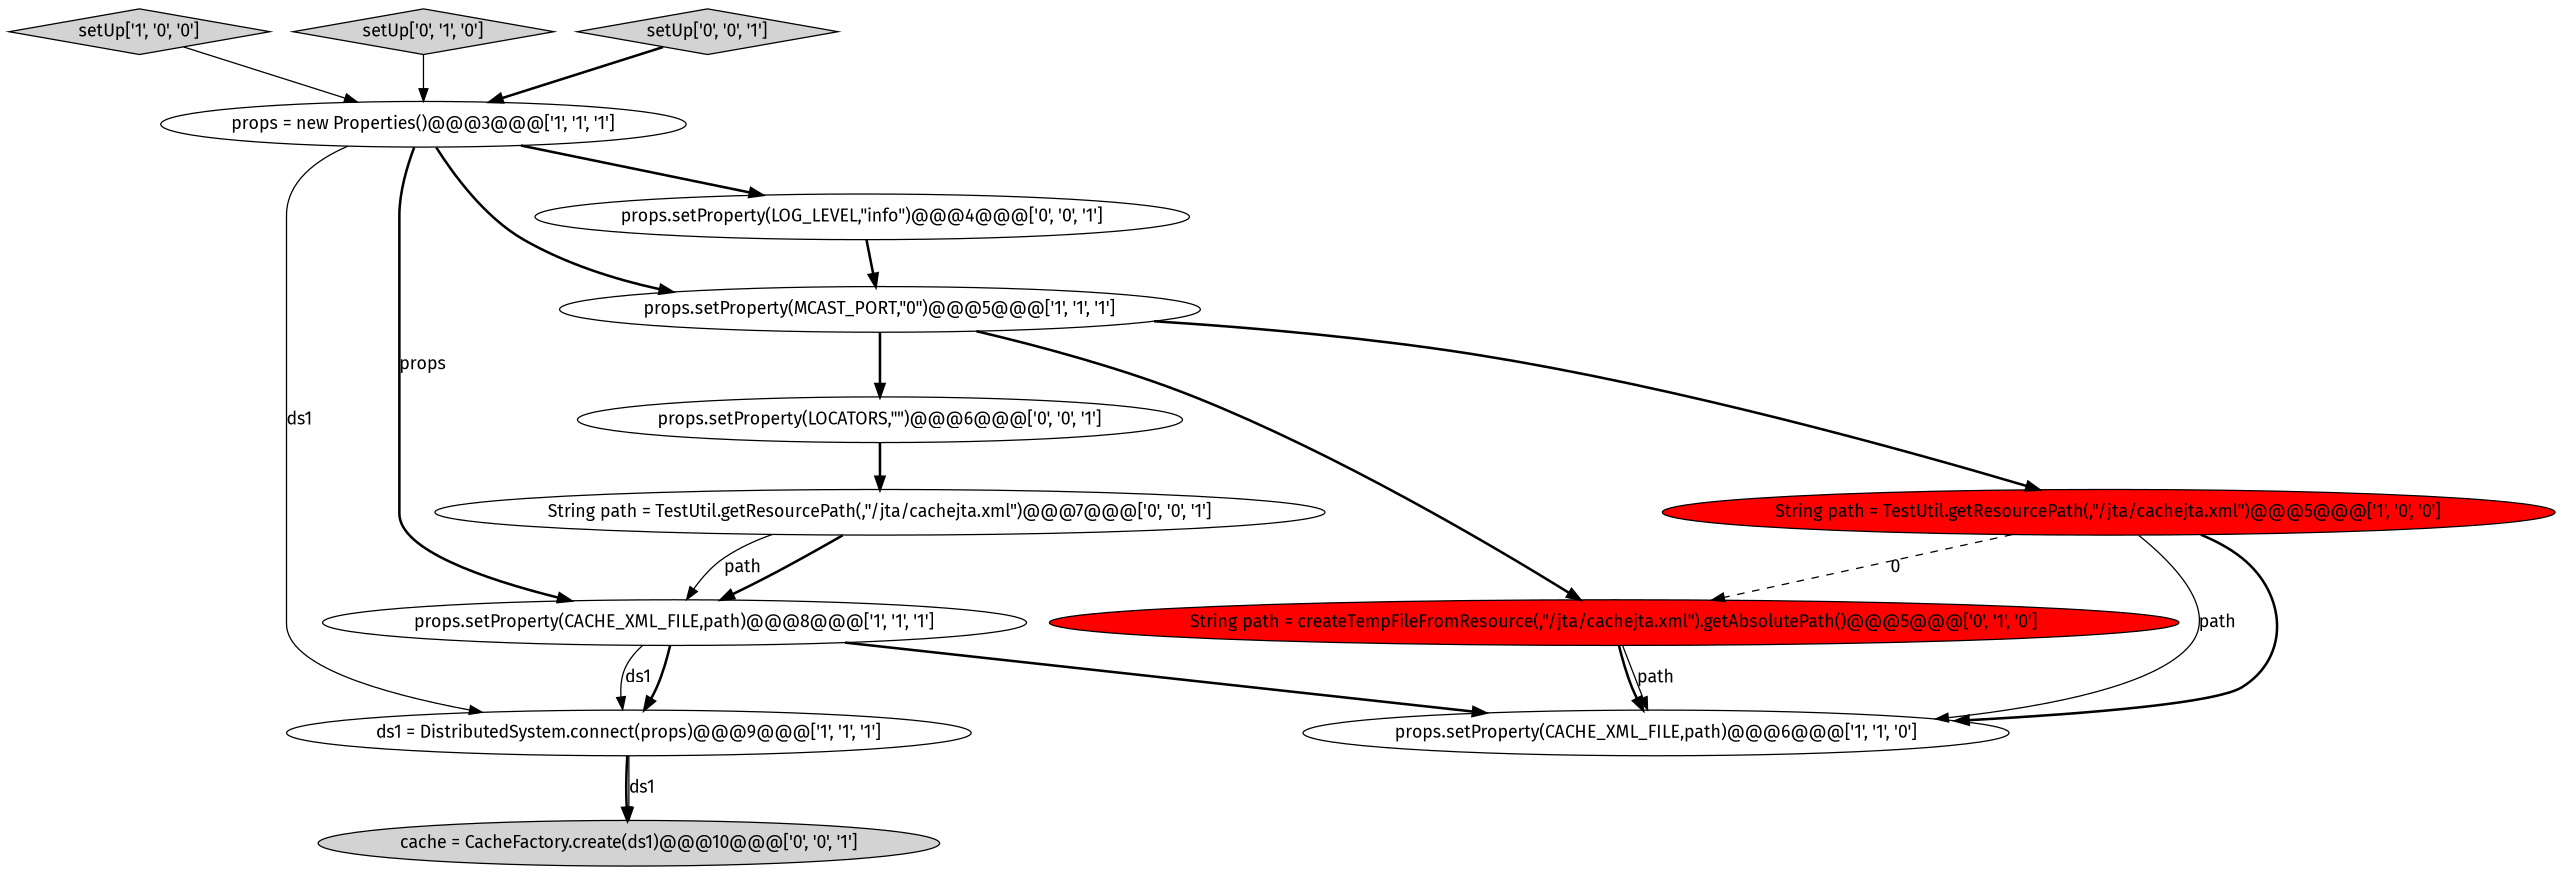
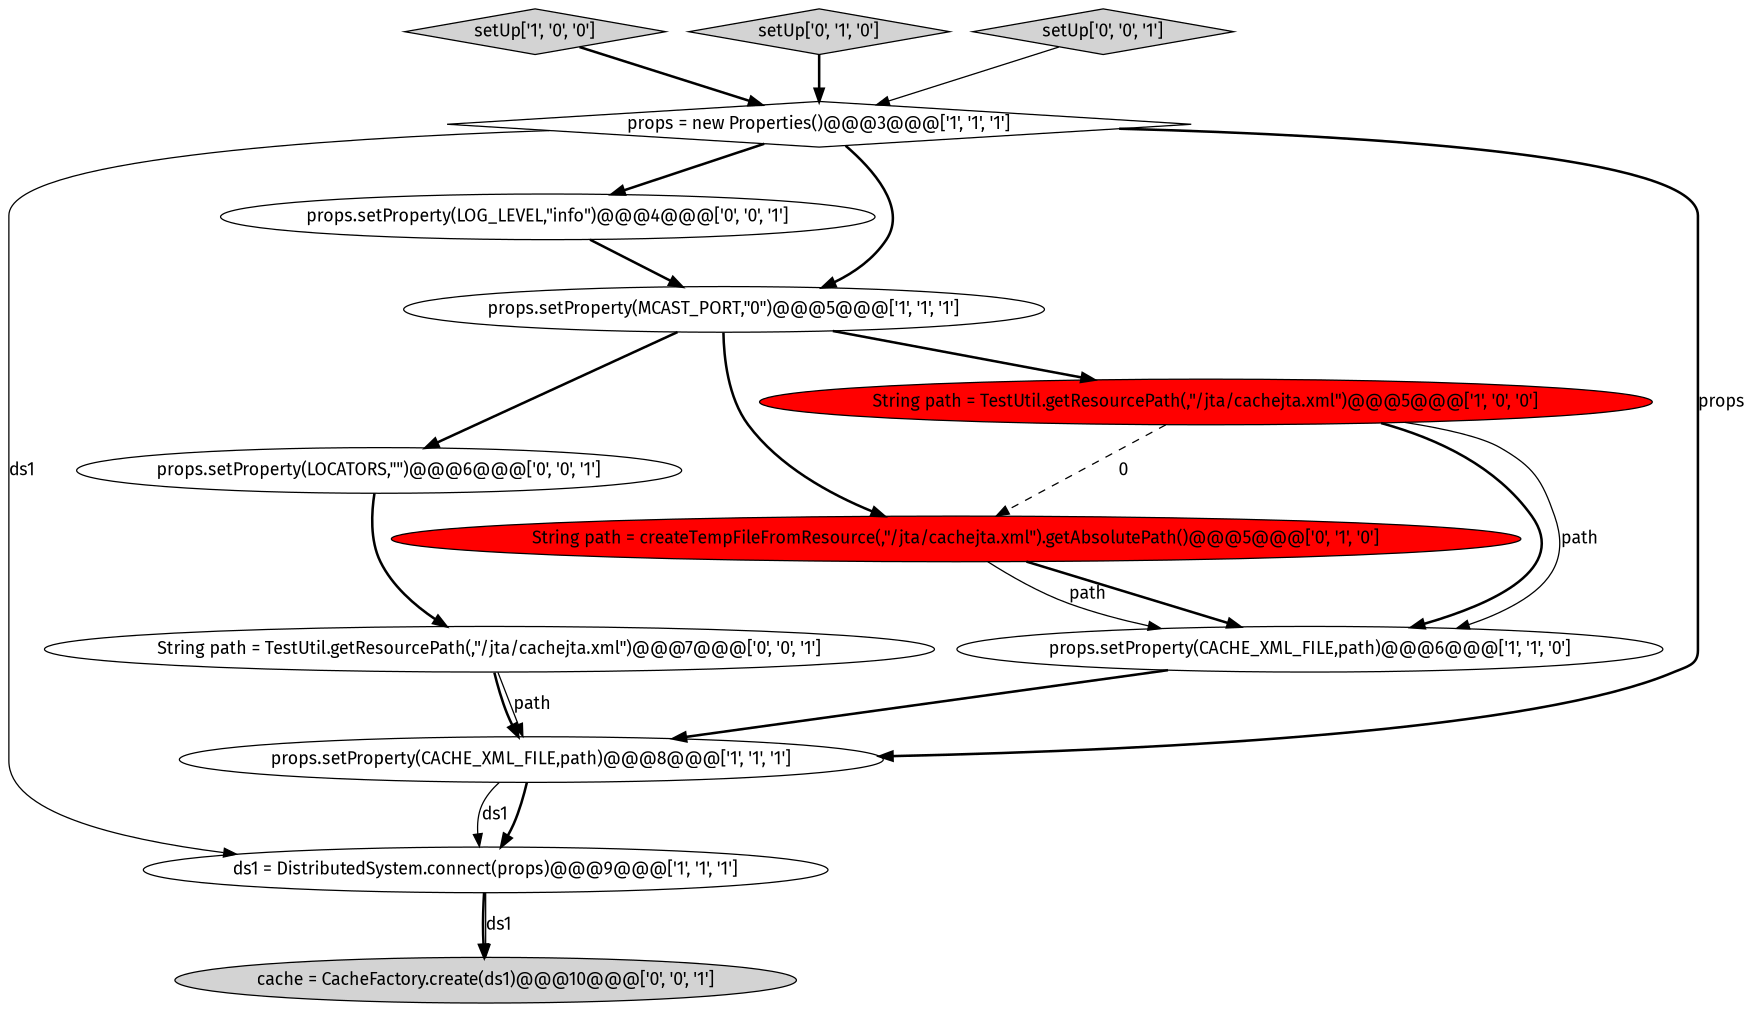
edge "setUp['0', '1', '0']" -> "props = new Properties()@@@3@@@['1', '1', '1']": style solid -> bold
edge "setUp['1', '0', '0']" -> "props = new Properties()@@@3@@@['1', '1', '1']": style solid -> bold
edge "setUp['0', '0', '1']" -> "props = new Properties()@@@3@@@['1', '1', '1']": style bold -> solid
node "props = new Properties()@@@3@@@['1', '1', '1']": shape ellipse -> diamond
edge "props.setProperty(CACHE_XML_FILE,path)@@@8@@@['1', '1', '1']" -> "props.setProperty(CACHE_XML_FILE,path)@@@6@@@['1', '1', '0']": reversed
